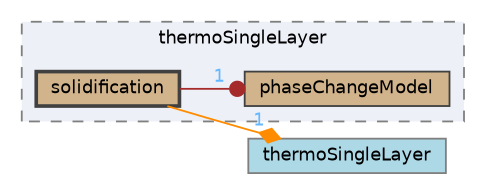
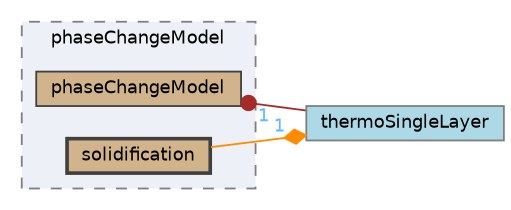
cluster "thermoSingleLayer": label "thermoSingleLayer" -> "phaseChangeModel"
edge "solidification" -> "phaseChangeModel": now "thermoSingleLayer" -> "phaseChangeModel"
